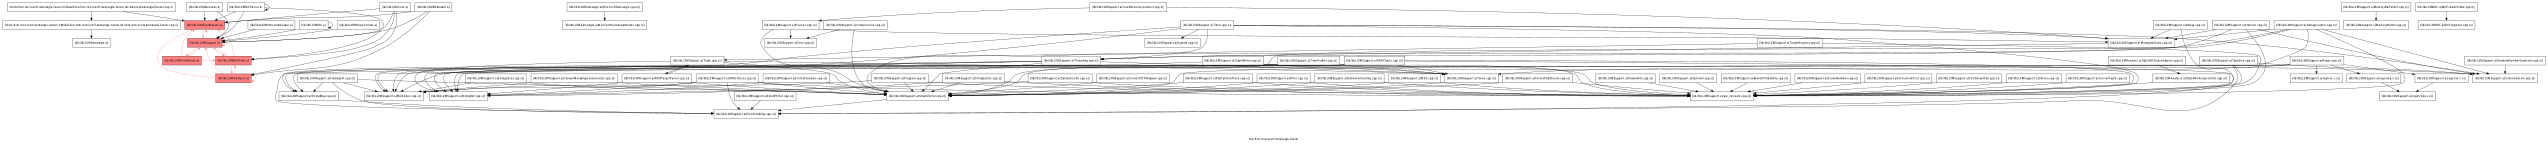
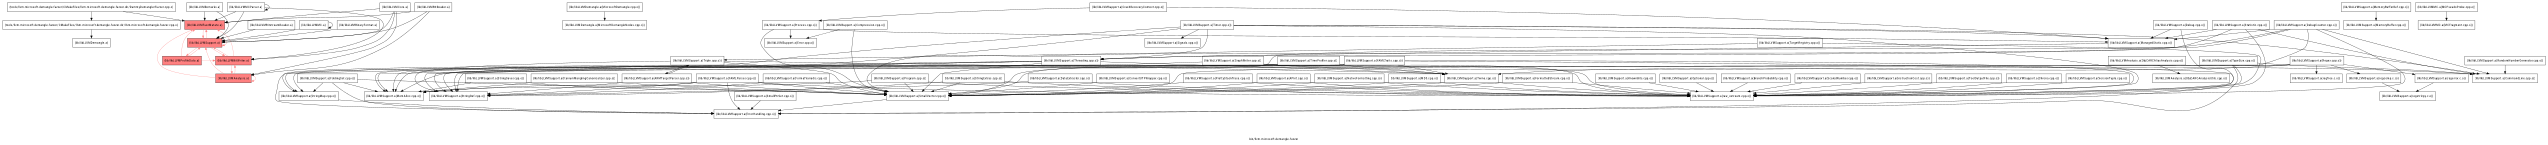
edge "{lib/libLLVMAnalysis.a(ObjCARCAnalysisUtils.cpp.o)}" -> "{lib/libLLVMSupport.a(raw_ostream.cpp.o)}": now "{lib/libLLVMSupport.a(Twine.cpp.o)}" -> "{lib/libLLVMSupport.a(raw_ostream.cpp.o)}"
